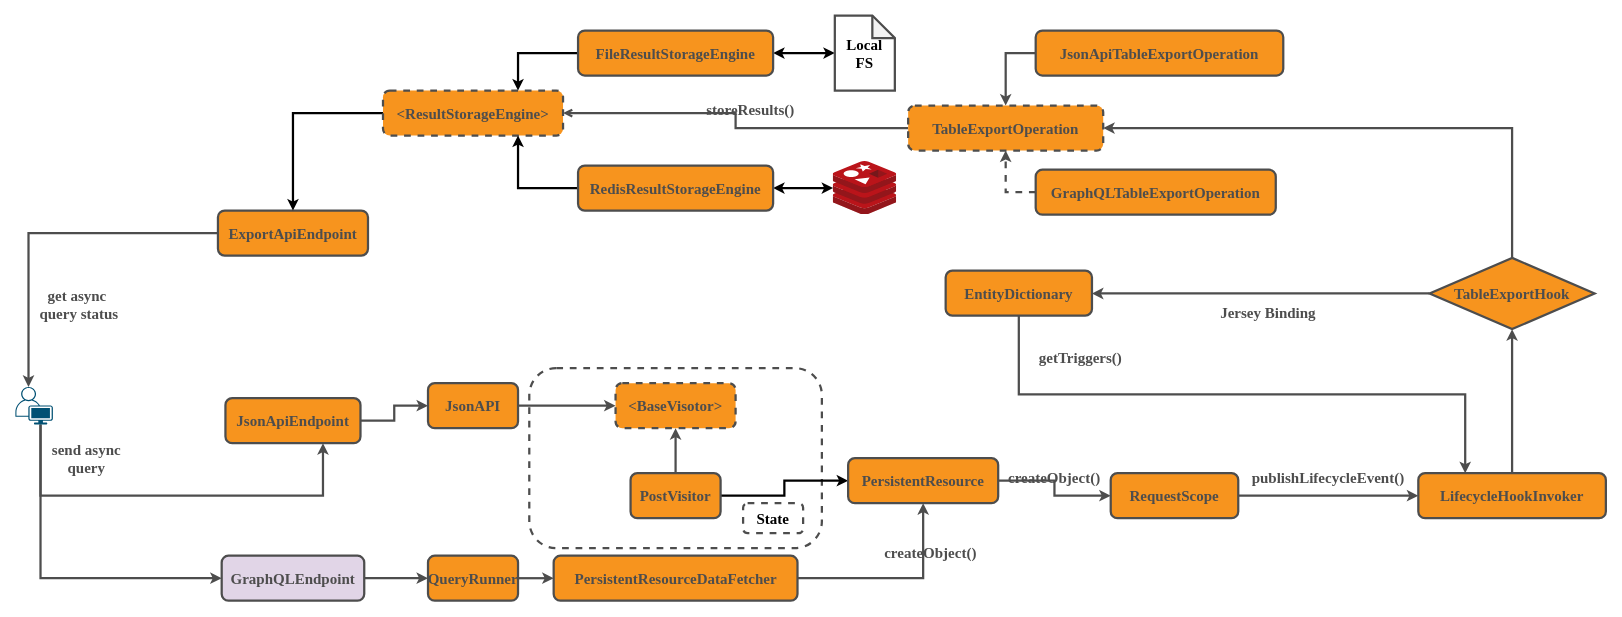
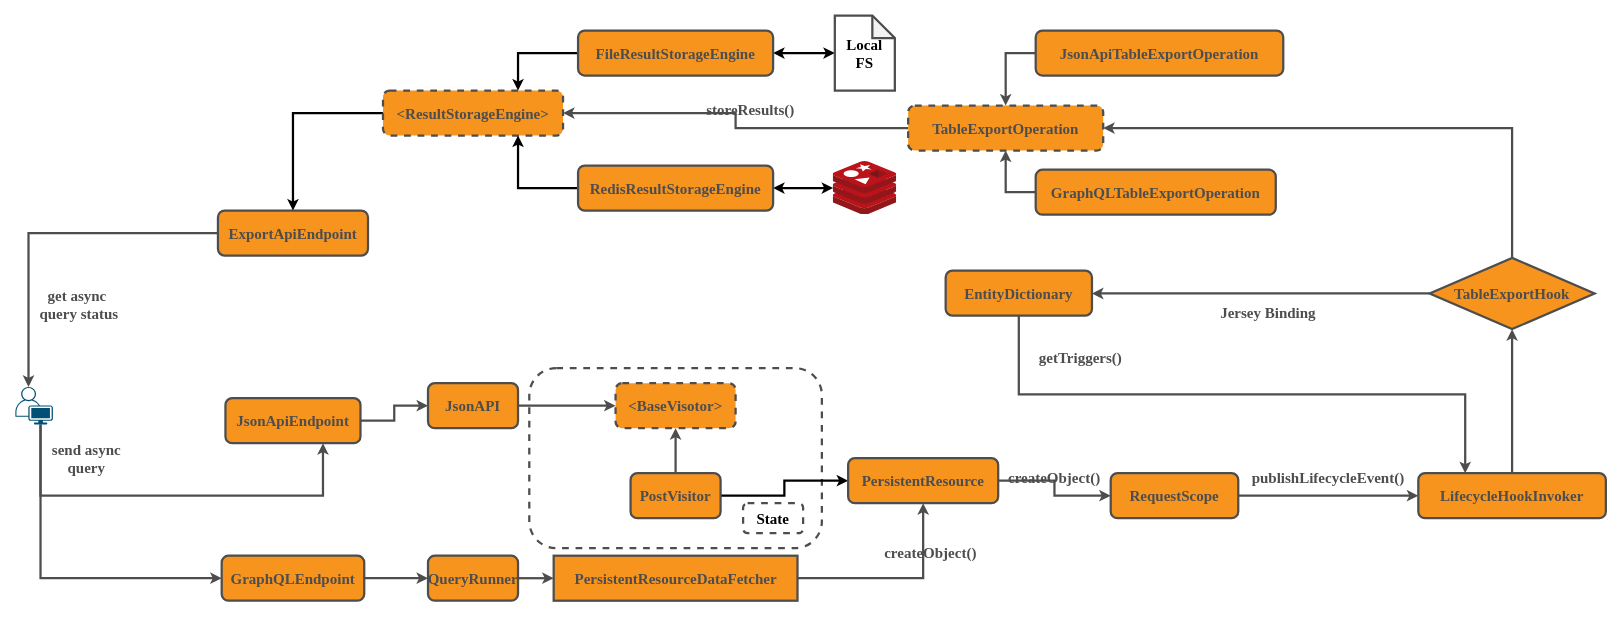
edge "TableExportOperation" -> "<ResultStorageEngine>": arrowhead open -> classic
edge "GraphQLTableExportOperation" -> "TableExportOperation": style dashed -> solid
node "GraphQLEndpoint": fillcolor #e1d5e7 -> #f7941e
node "PersistentResourceDataFetcher": shape rounded rectangle -> rectangle
